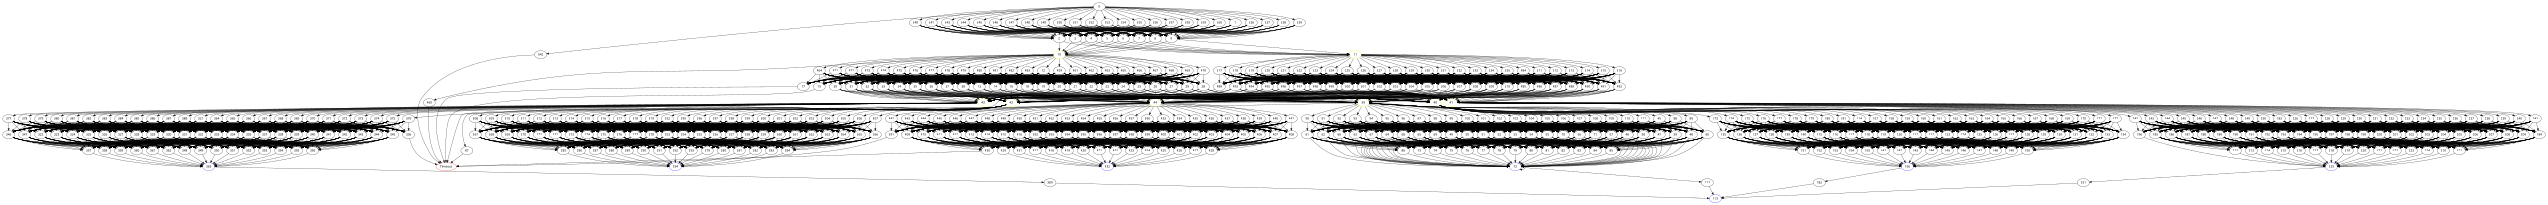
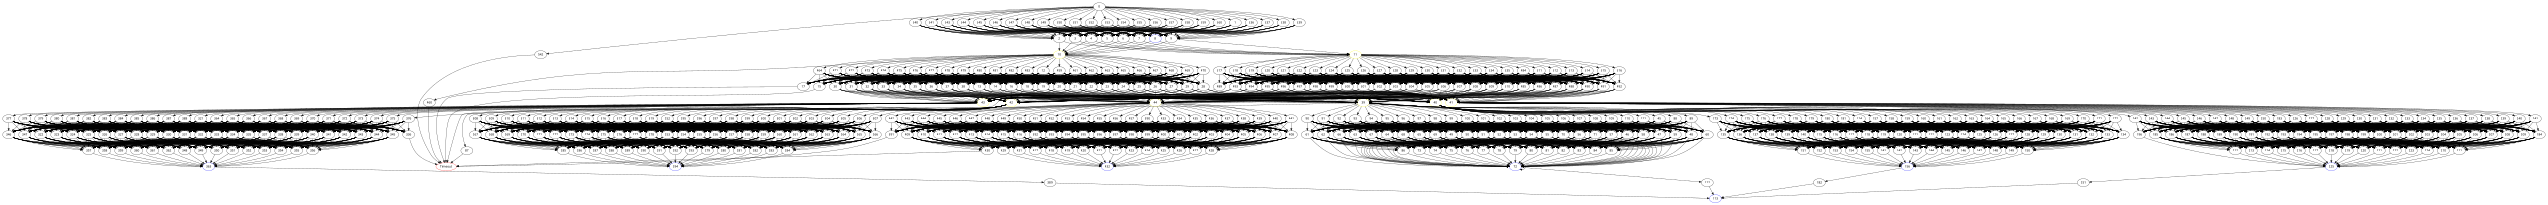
node "8": color black -> blue
